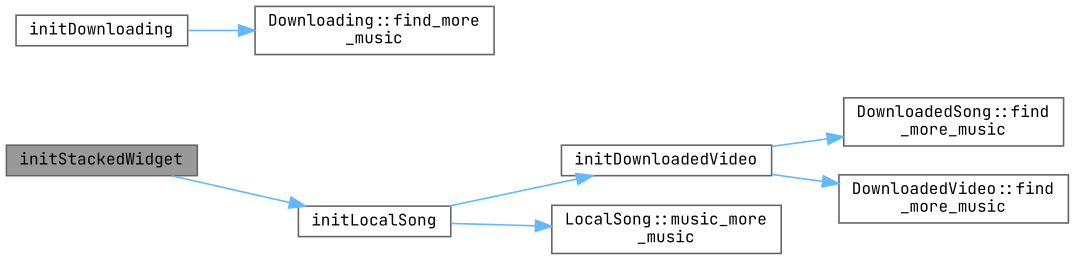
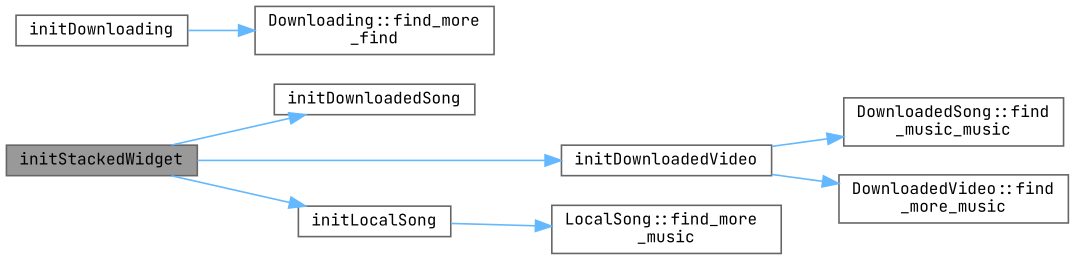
node "Downloading::find_more _music": label "Downloading::find_more _music" -> "Downloading::find_more _find"
node "initDownloadedSong": added
node "DownloadedSong::find _more_music": label "DownloadedSong::find _more_music" -> "DownloadedSong::find _music_music"
edge "initLocalSong" -> "initDownloadedVideo": now "initStackedWidget" -> "initDownloadedVideo"
node "LocalSong::music_more _music": label "LocalSong::music_more _music" -> "LocalSong::find_more _music"
